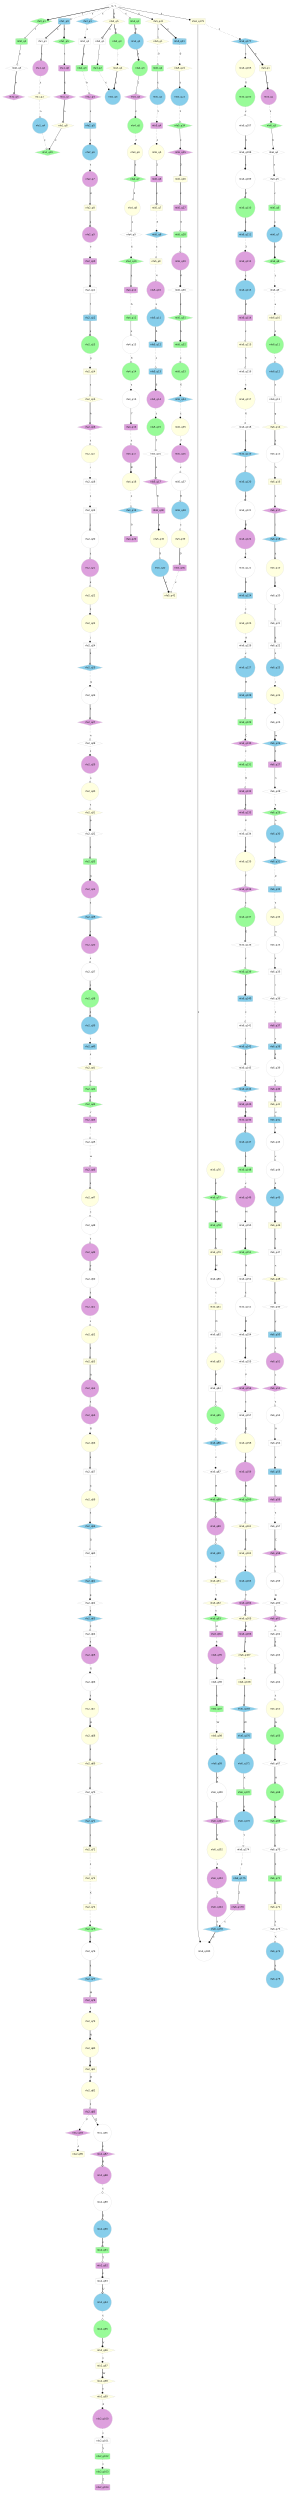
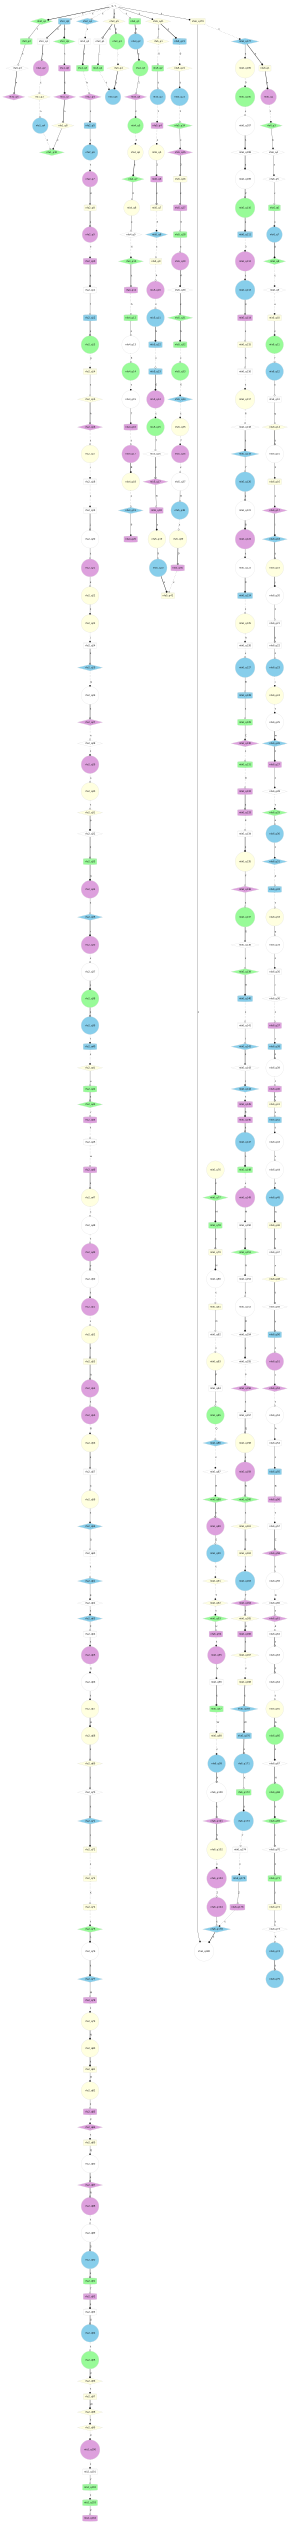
edge "nfa2_q83" -> "nfa2_q86": now "nfa2_q85" -> "nfa2_q86"
